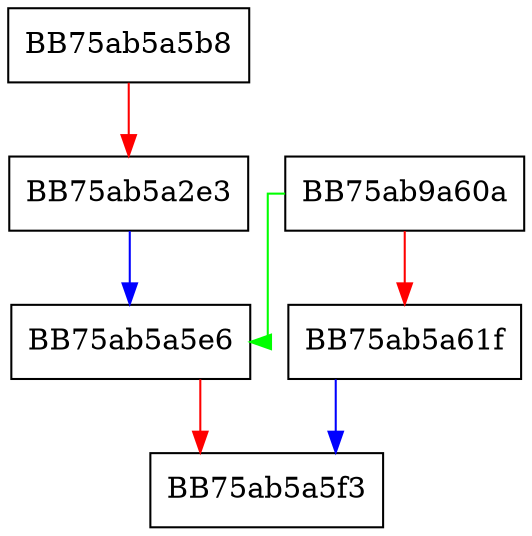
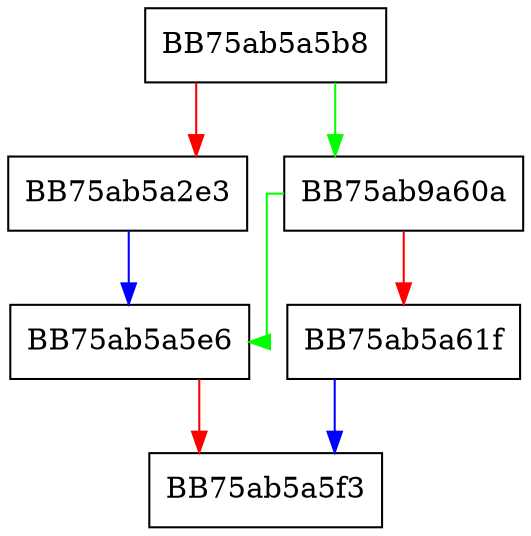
edge "BB75ab5a5b8" -> "BB75ab9a60a": added
